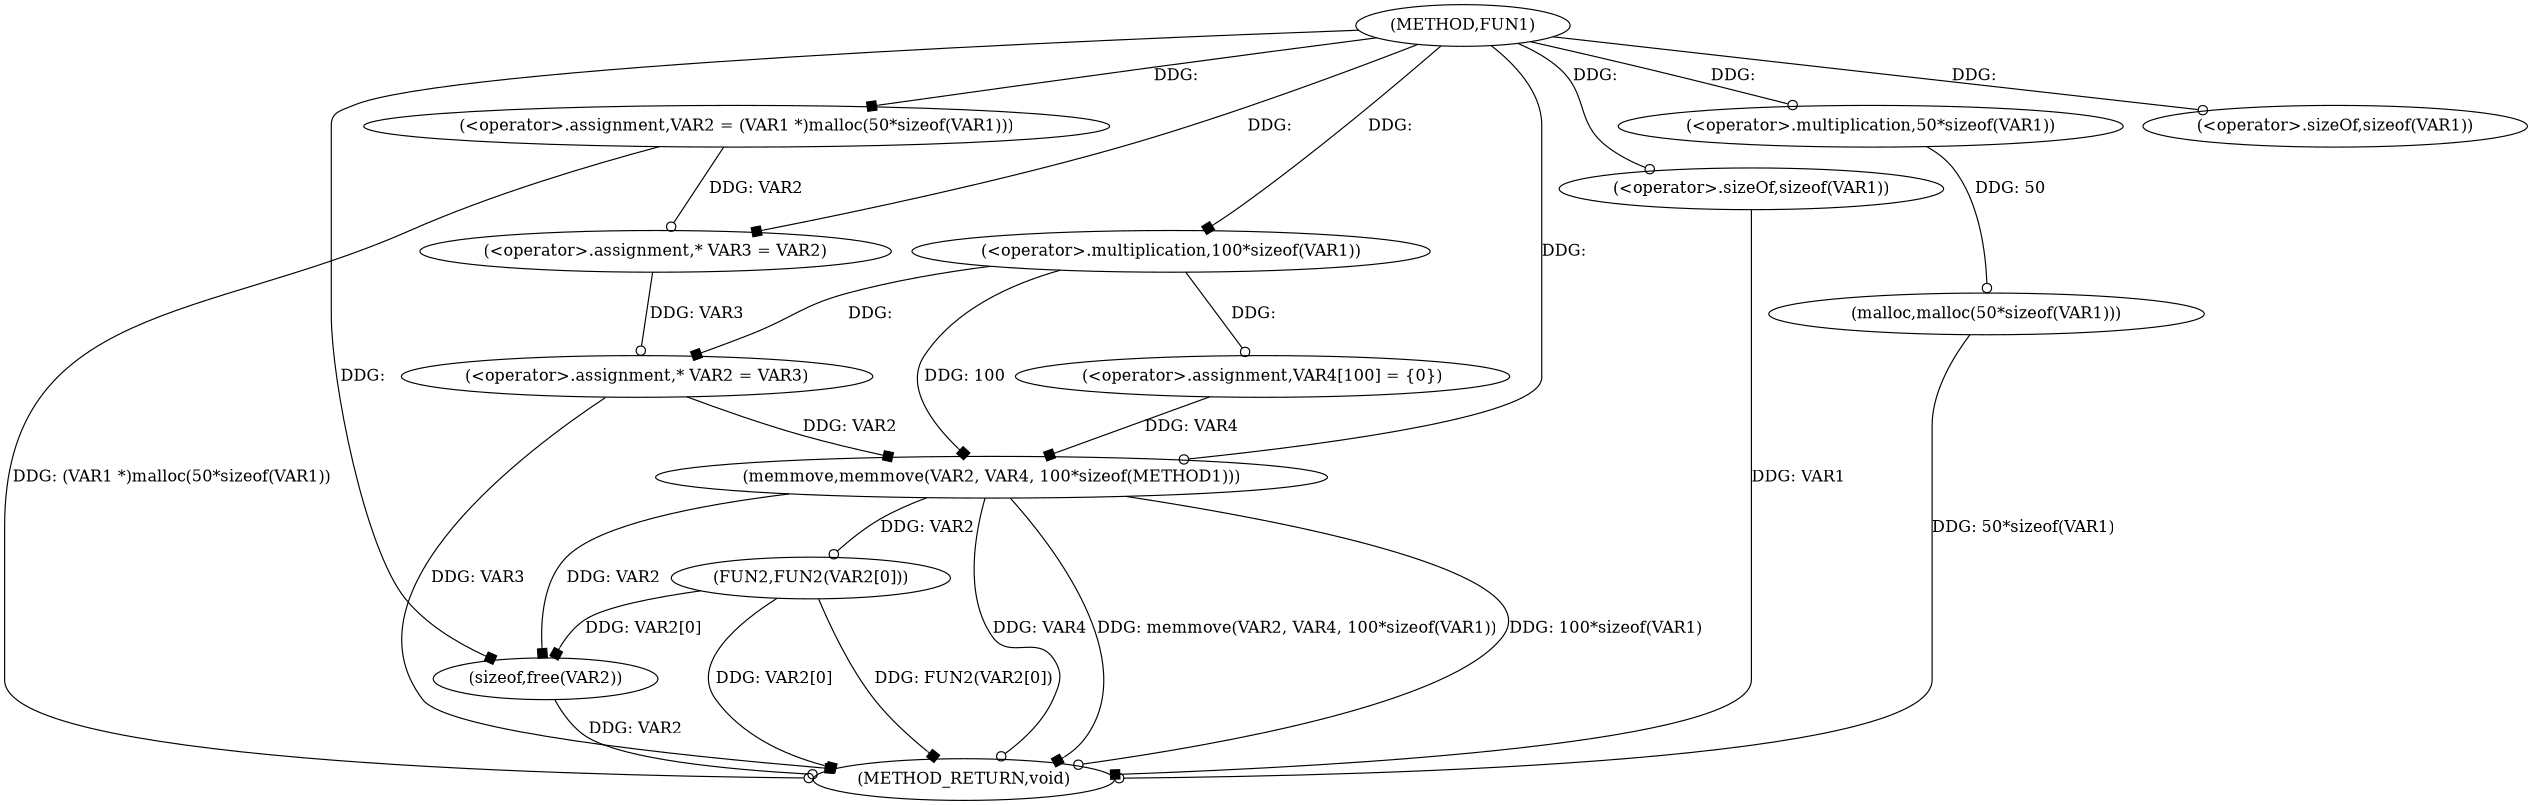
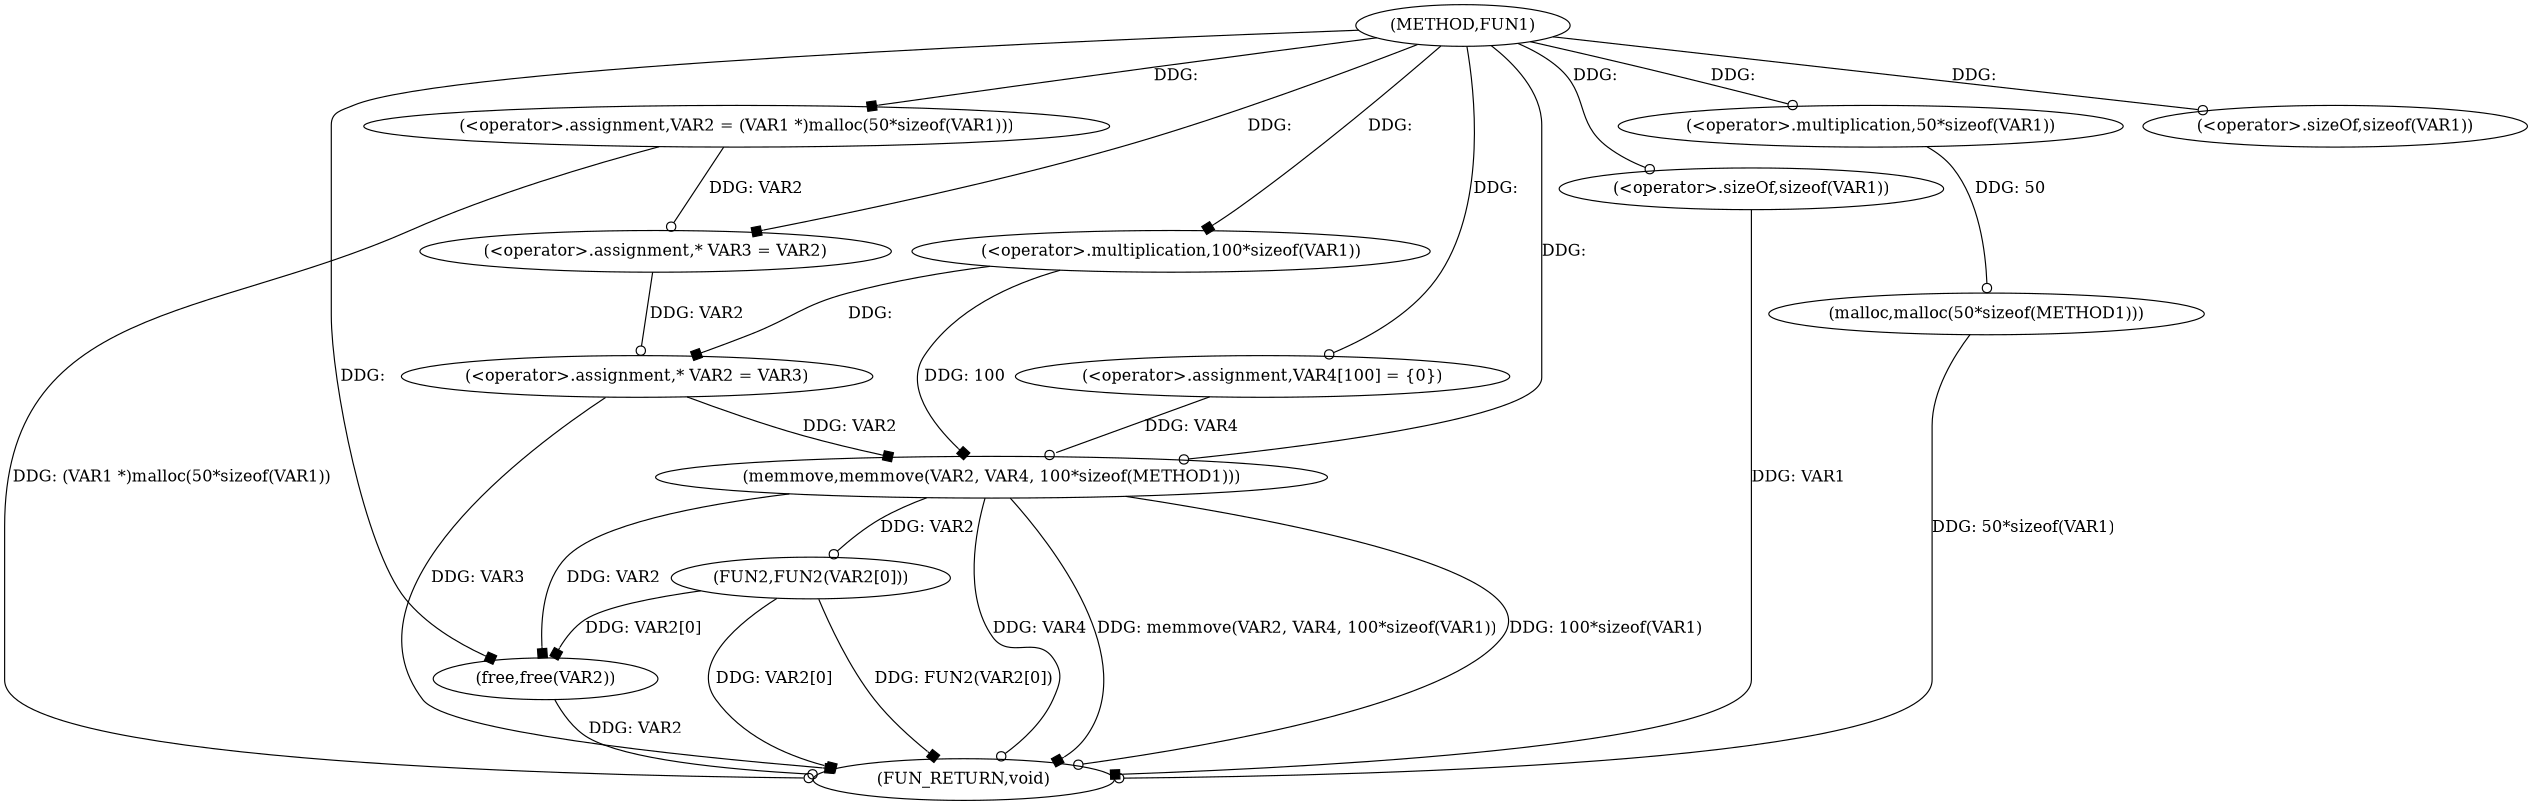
edge "(<operator>.multiplication,100*sizeof(VAR1))" -> "(<operator>.assignment,VAR4[100] = {0})": now "(METHOD,FUN1)" -> "(<operator>.assignment,VAR4[100] = {0})"
edge "(<operator>.assignment,* VAR3 = VAR2)" -> "(<operator>.assignment,* VAR2 = VAR3)": label "DDG: VAR3" -> "DDG: VAR2"
node "(malloc,malloc(50*sizeof(VAR1)))": label "(malloc,malloc(50*sizeof(VAR1)))" -> "(malloc,malloc(50*sizeof(METHOD1)))"
edge "(<operator>.assignment,VAR4[100] = {0})" -> "(memmove,memmove(VAR2, VAR4, 100*sizeof(METHOD1)))": arrowhead box -> odot
node "(sizeof,free(VAR2))": label "(sizeof,free(VAR2))" -> "(free,free(VAR2))"
node "(METHOD_RETURN,void)": label "(METHOD_RETURN,void)" -> "(FUN_RETURN,void)"
